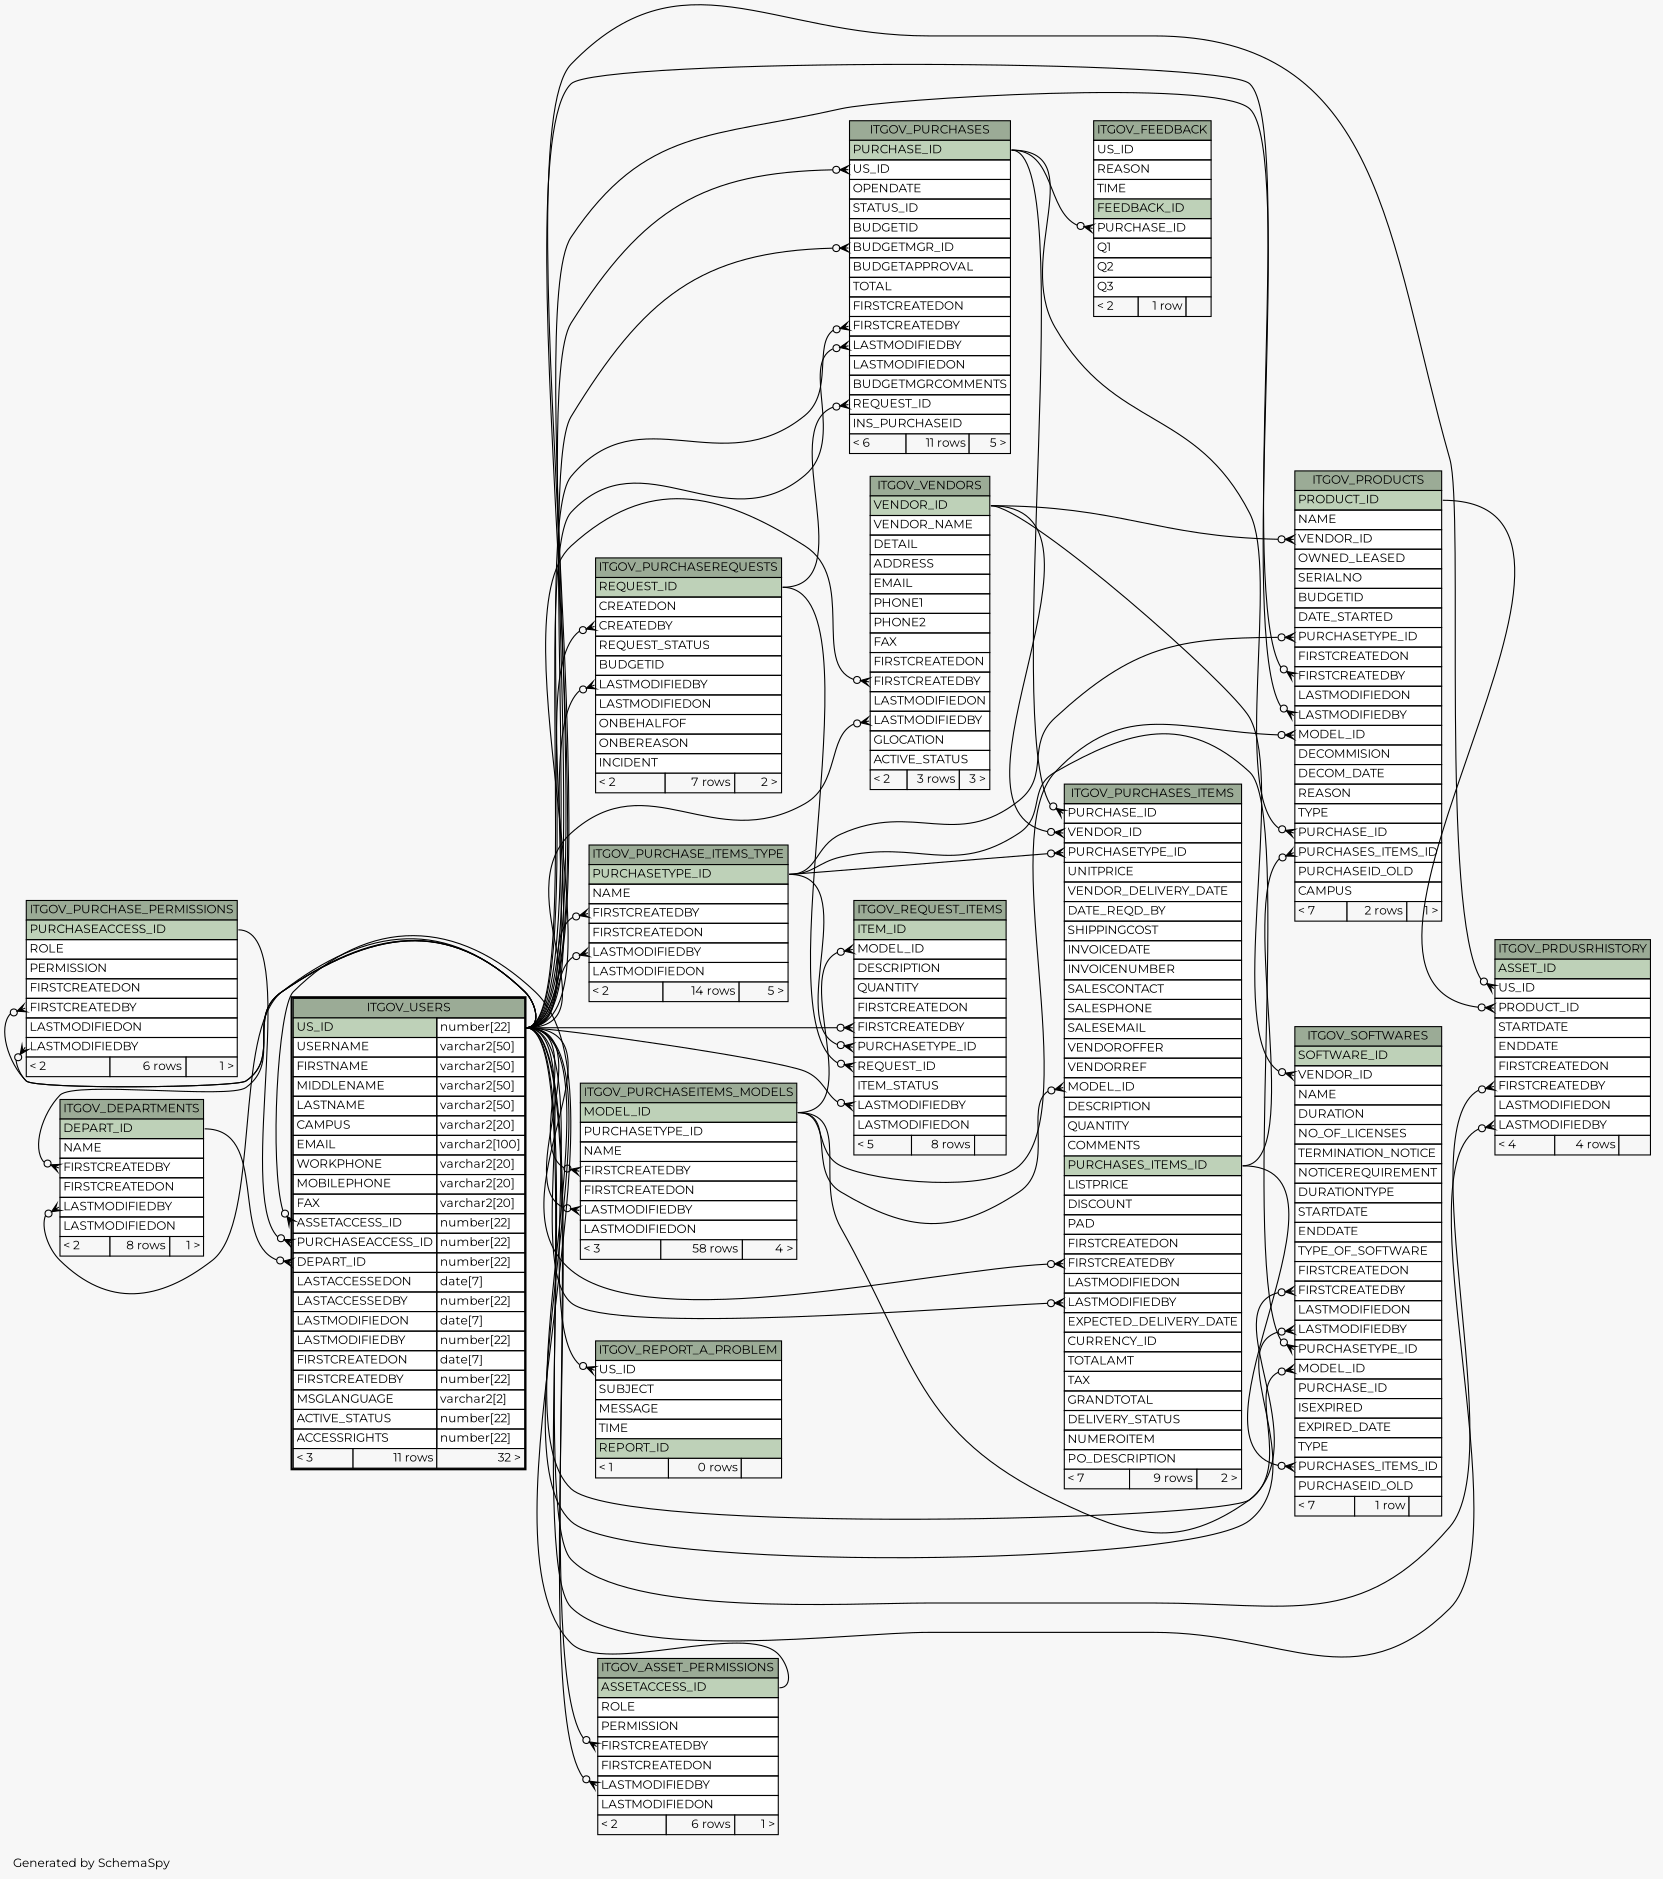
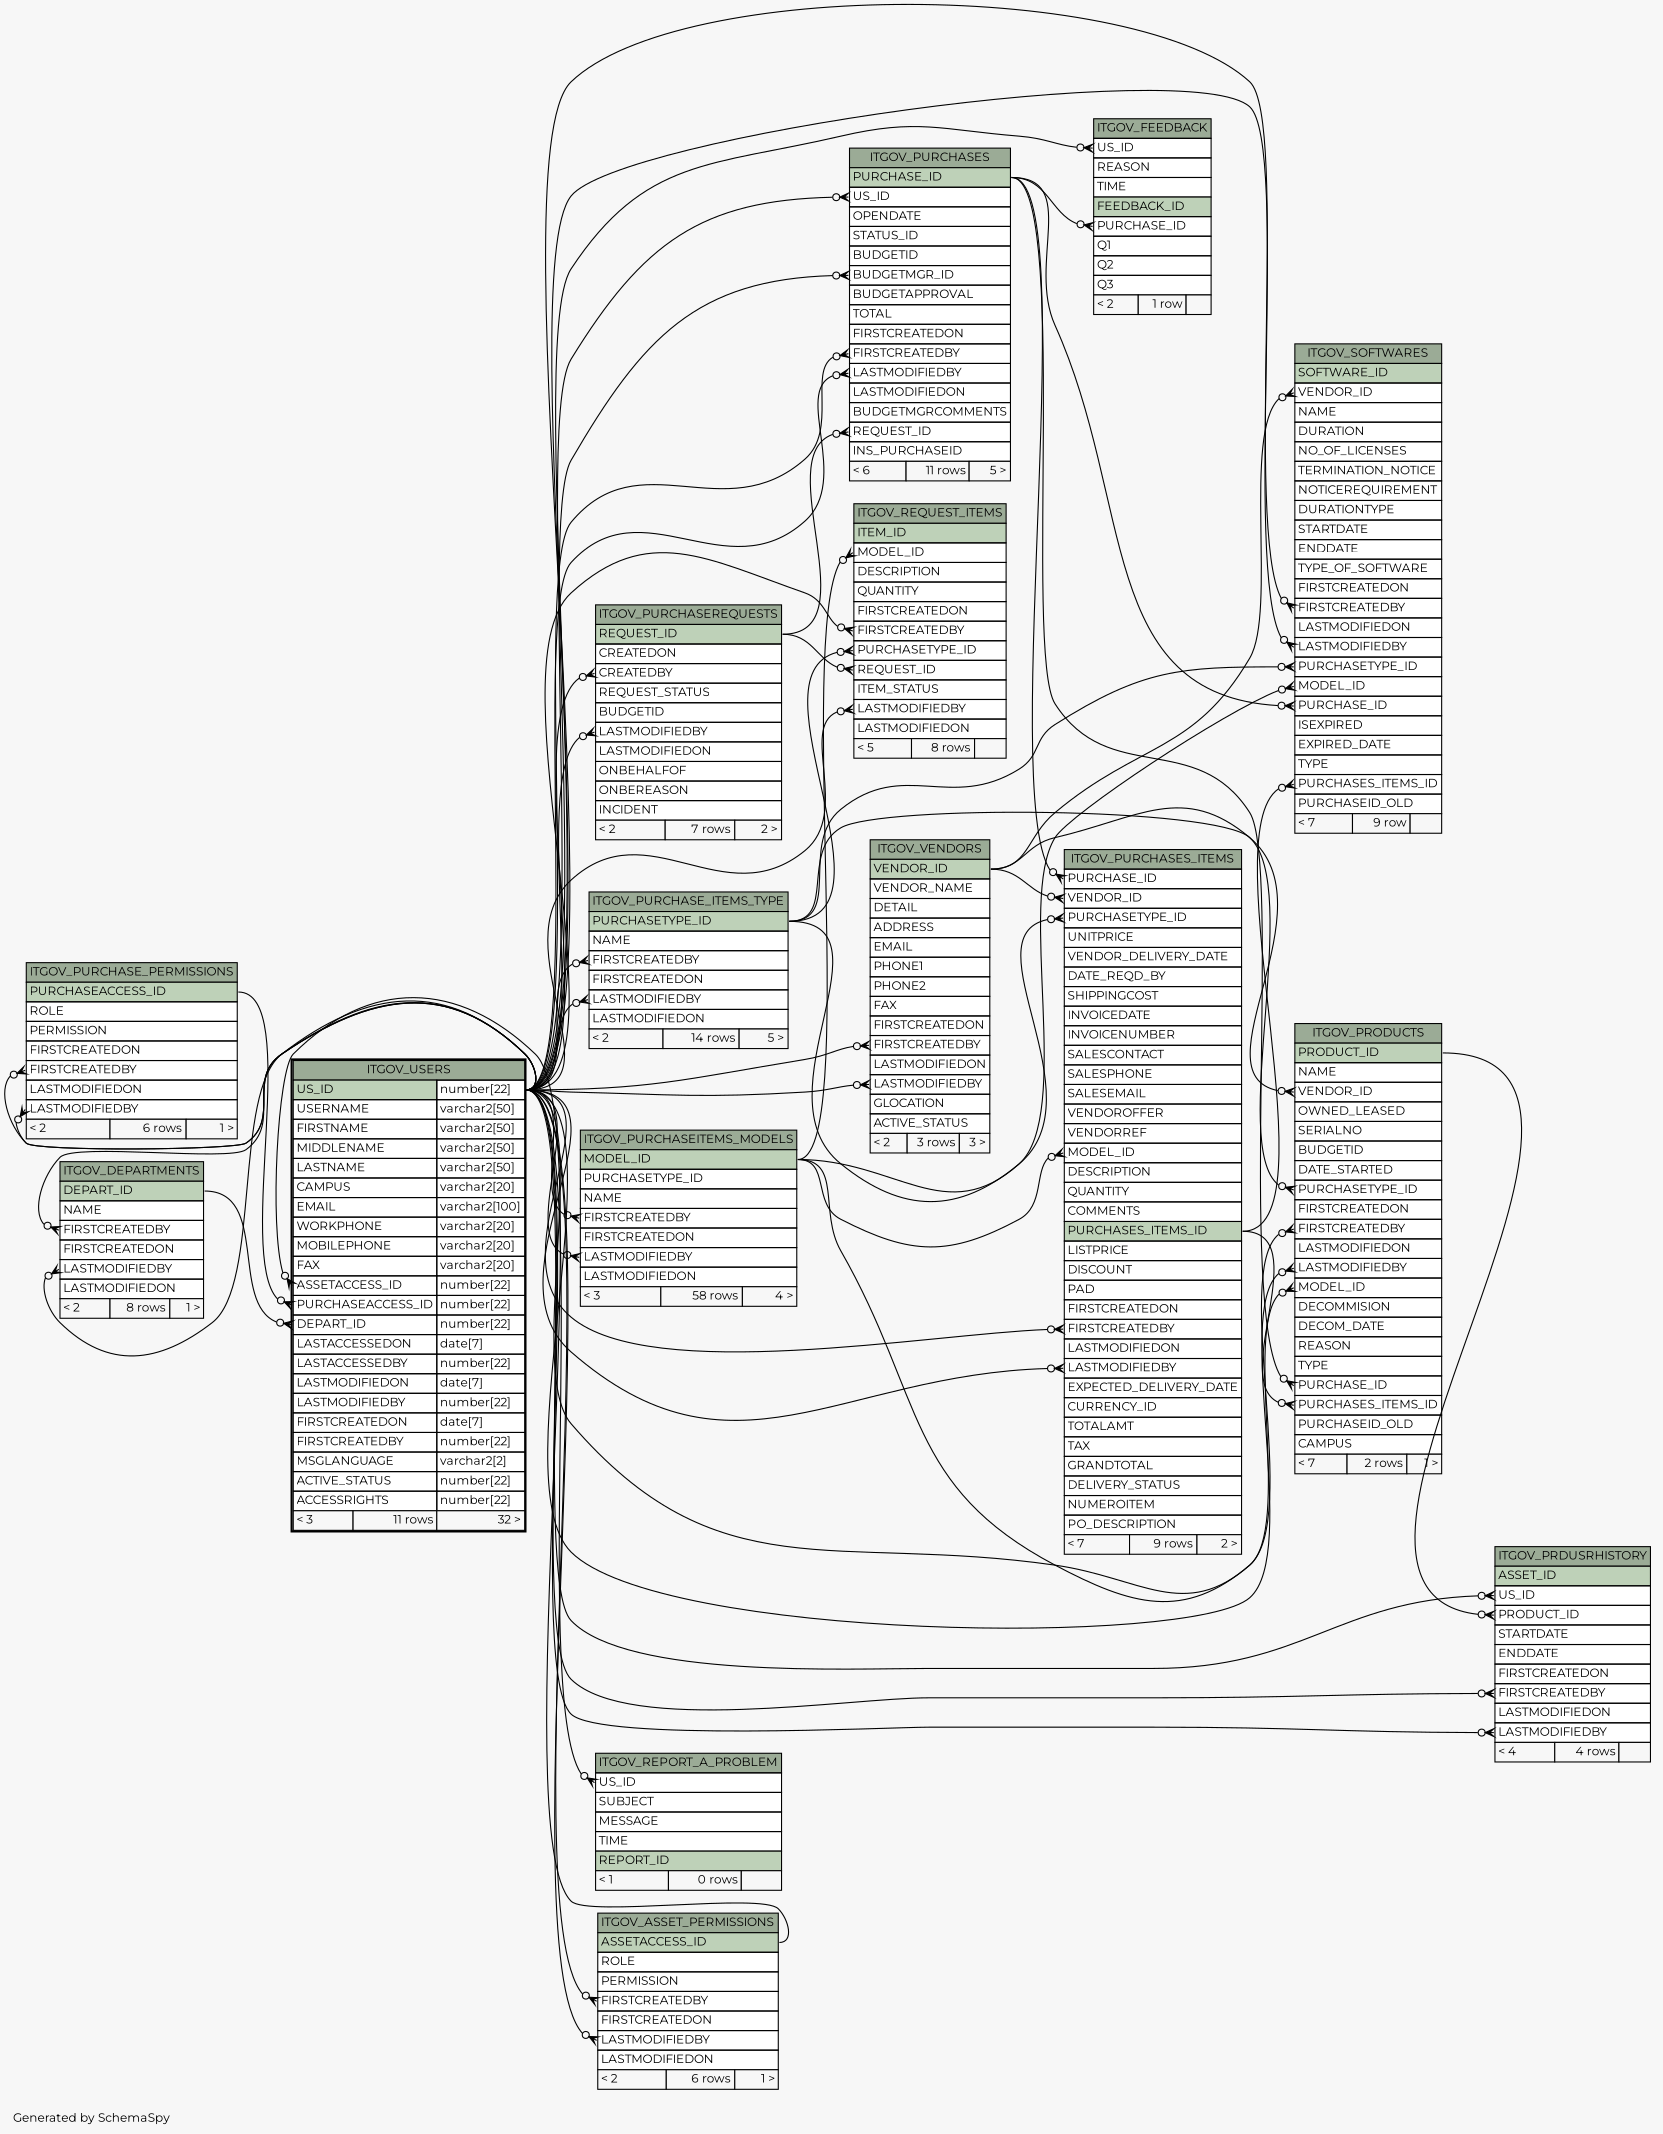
edge "ITGOV_USERS" -> "ITGOV_FEEDBACK": added
edge "ITGOV_PURCHASES" -> "ITGOV_SOFTWARES": added
node "ITGOV_SOFTWARES": text "1 row" -> "9 row"
